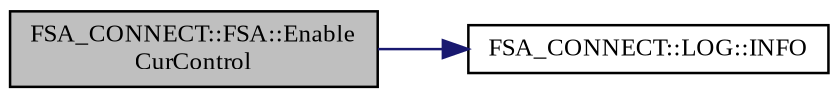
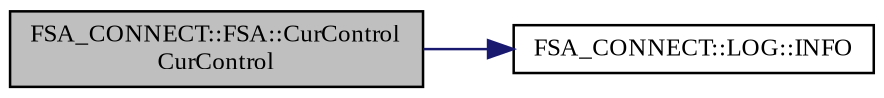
node "FSA_CONNECT::FSA::Enable CurControl": label "FSA_CONNECT::FSA::Enable CurControl" -> "FSA_CONNECT::FSA::CurControl CurControl"
